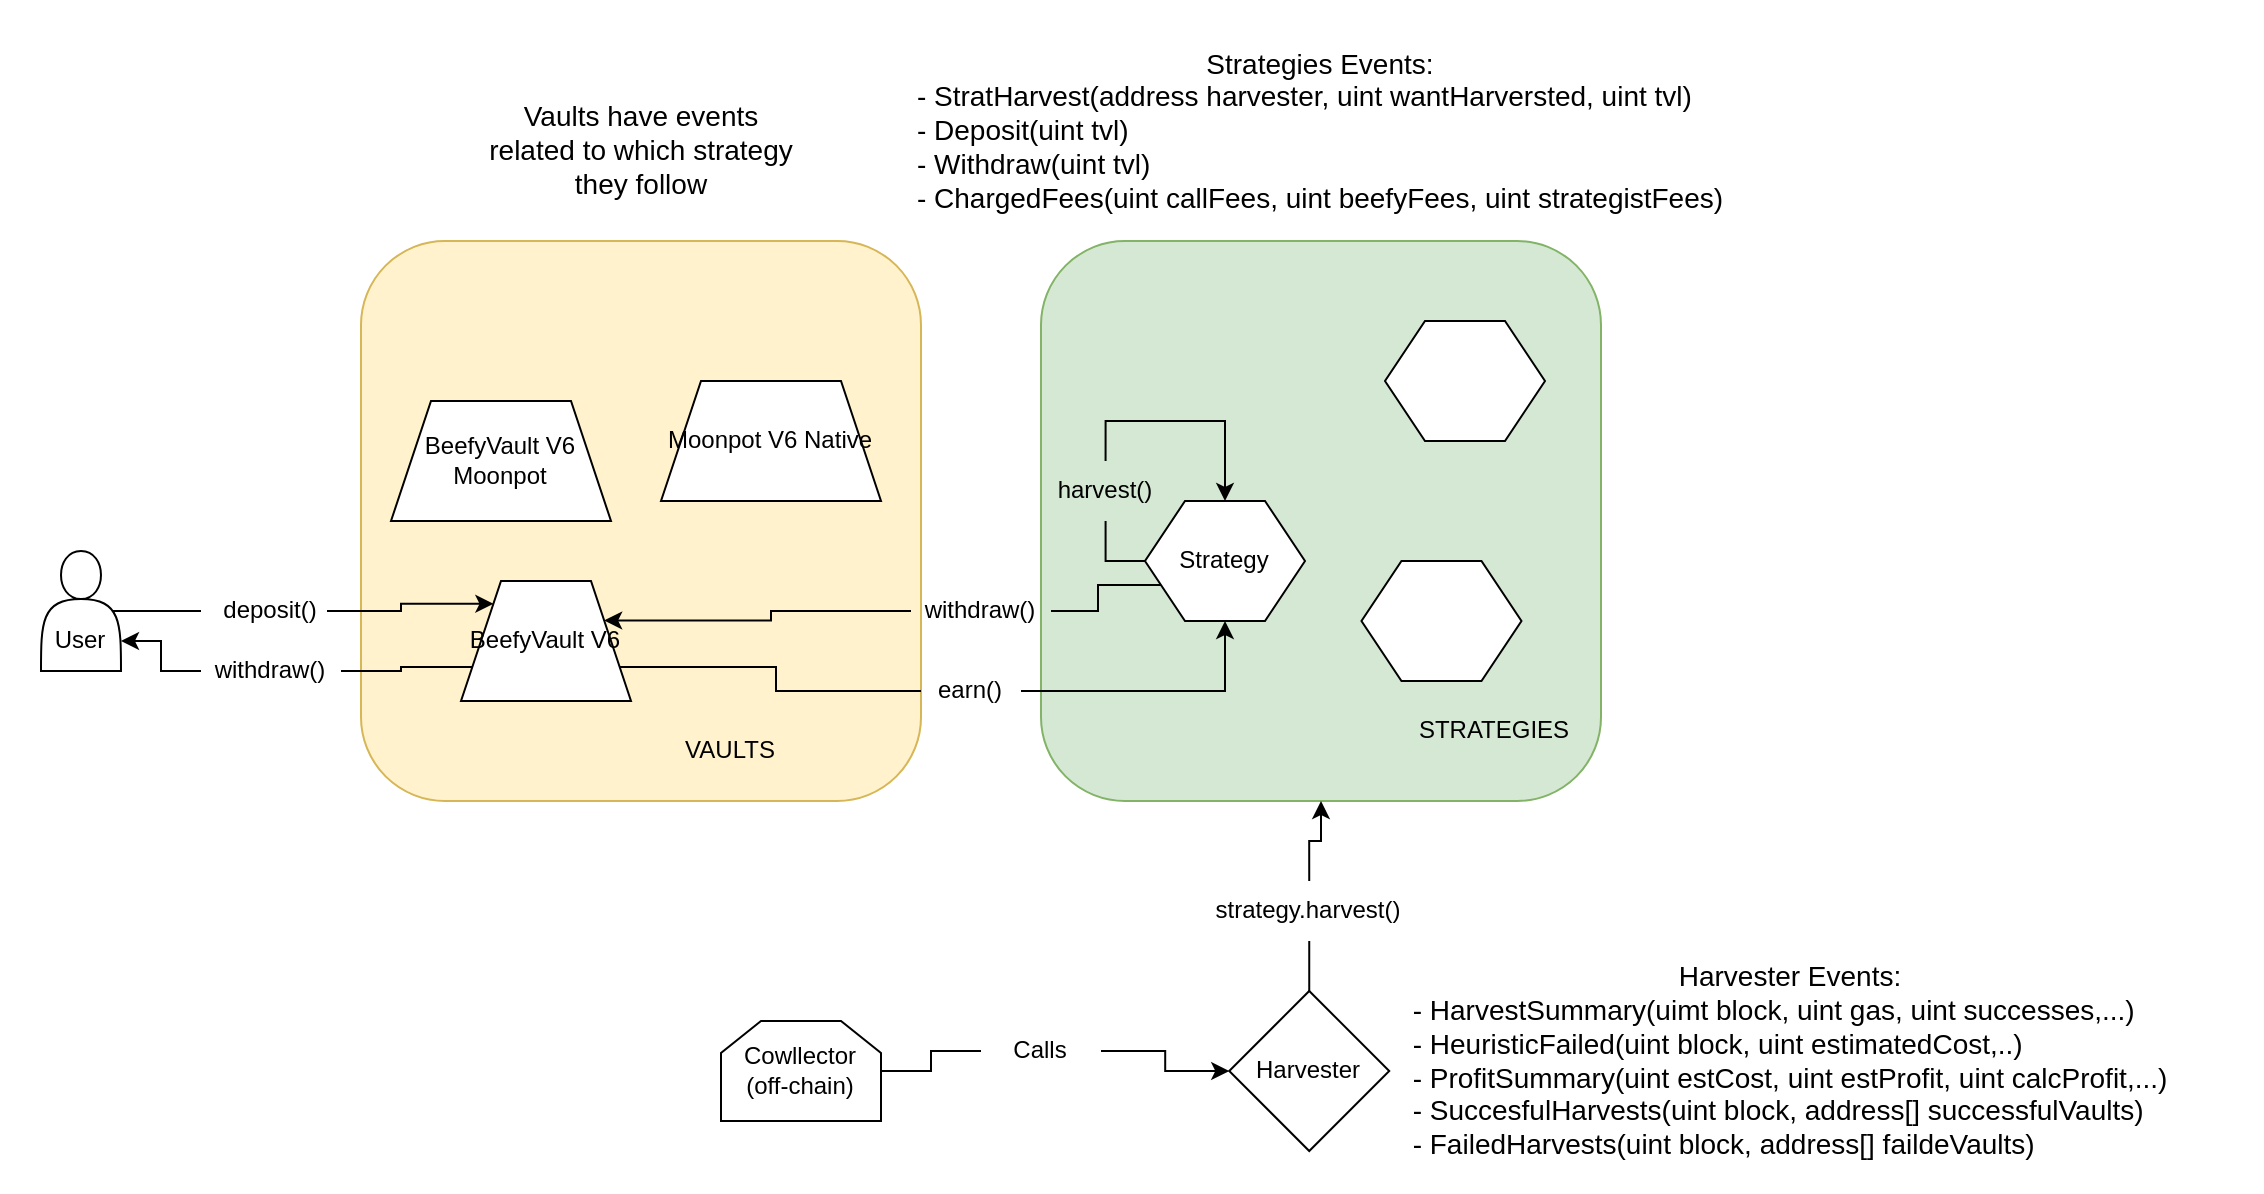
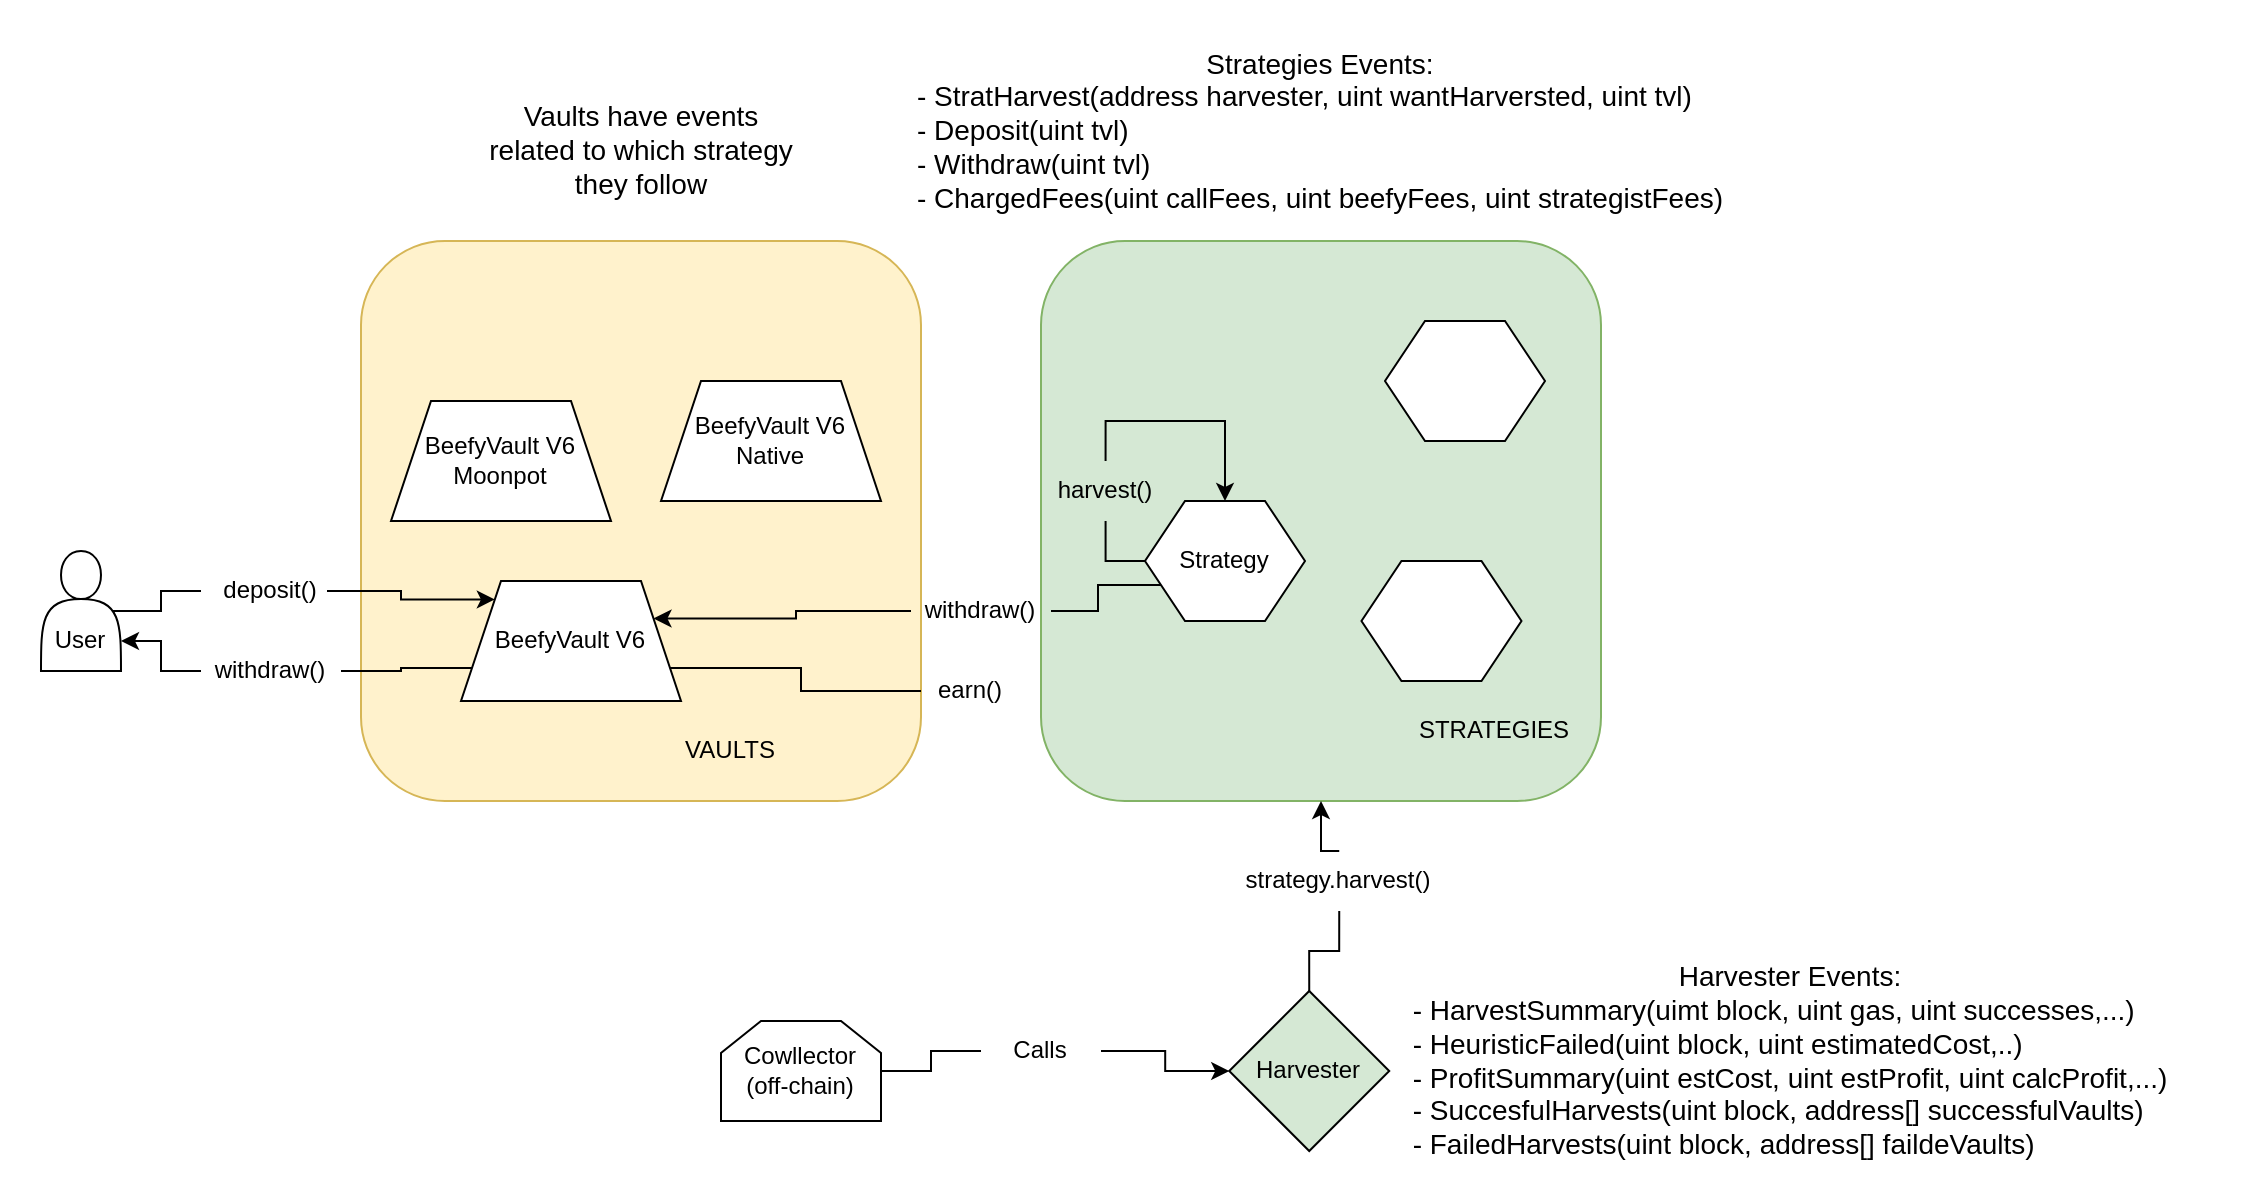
node "Moonpot V6 Native": label "Moonpot V6 Native" -> "BeefyVault V6 Native"
node "deposit()": moved (271, 611) -> (271, 591)
node "BeefyVault V6": size 170x120 -> 220x120
edge "earn()" -> "Strategy": removed
node "strategy.harvest()": moved (1309, 911) -> (1339, 881)
node "Harvester": fillcolor #ffffff -> #d5e8d4
